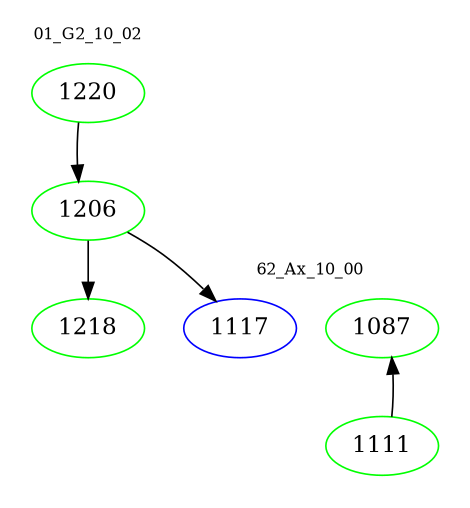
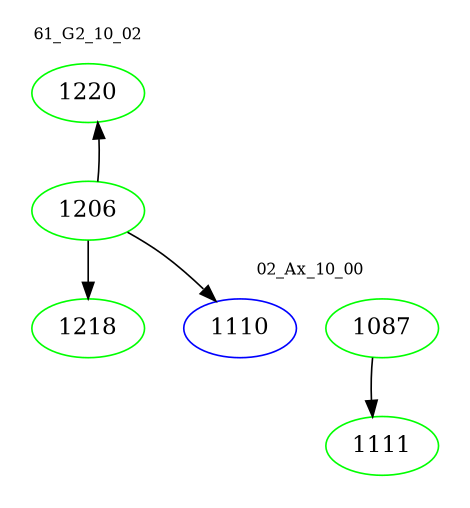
cluster "01_G2_10_02": label "01_G2_10_02" -> "61_G2_10_02"
edge "1220" -> "1206": reversed
cluster "62_Ax_10_00": label "62_Ax_10_00" -> "02_Ax_10_00"
node "1117": label "1117" -> "1110"
edge "1111" -> "1087": reversed
